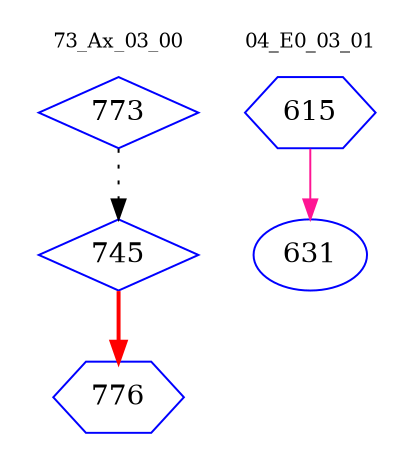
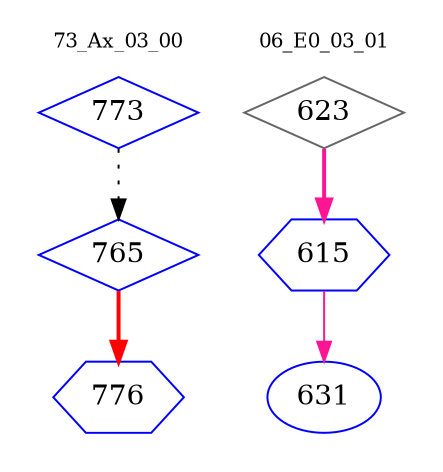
cluster "04_E0_03_01": label "04_E0_03_01" -> "06_E0_03_01"
node "623": added
node "745": label "745" -> "765"
